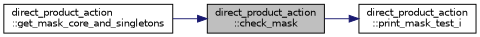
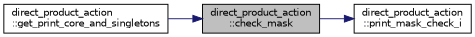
node "direct_product_action ::get_mask_core_and_singletons": label "direct_product_action ::get_mask_core_and_singletons" -> "direct_product_action ::get_print_core_and_singletons"
node "direct_product_action ::print_mask_test_i": label "direct_product_action ::print_mask_test_i" -> "direct_product_action ::print_mask_check_i"
